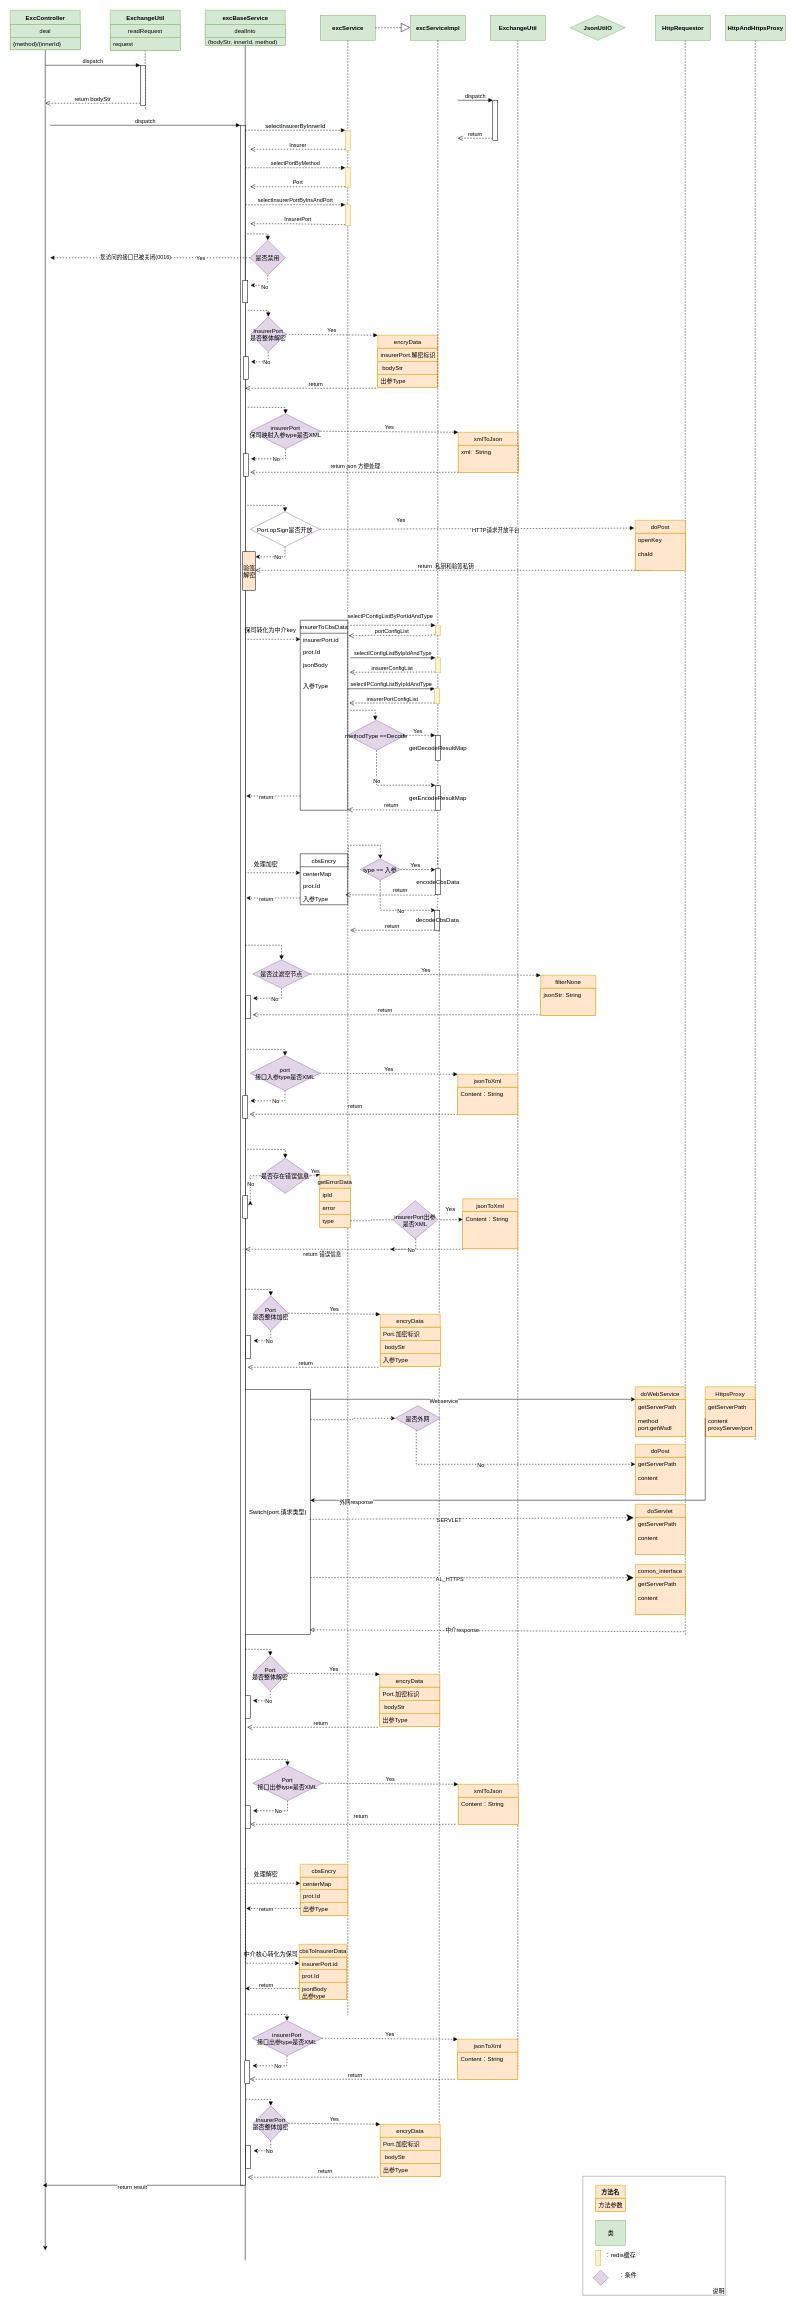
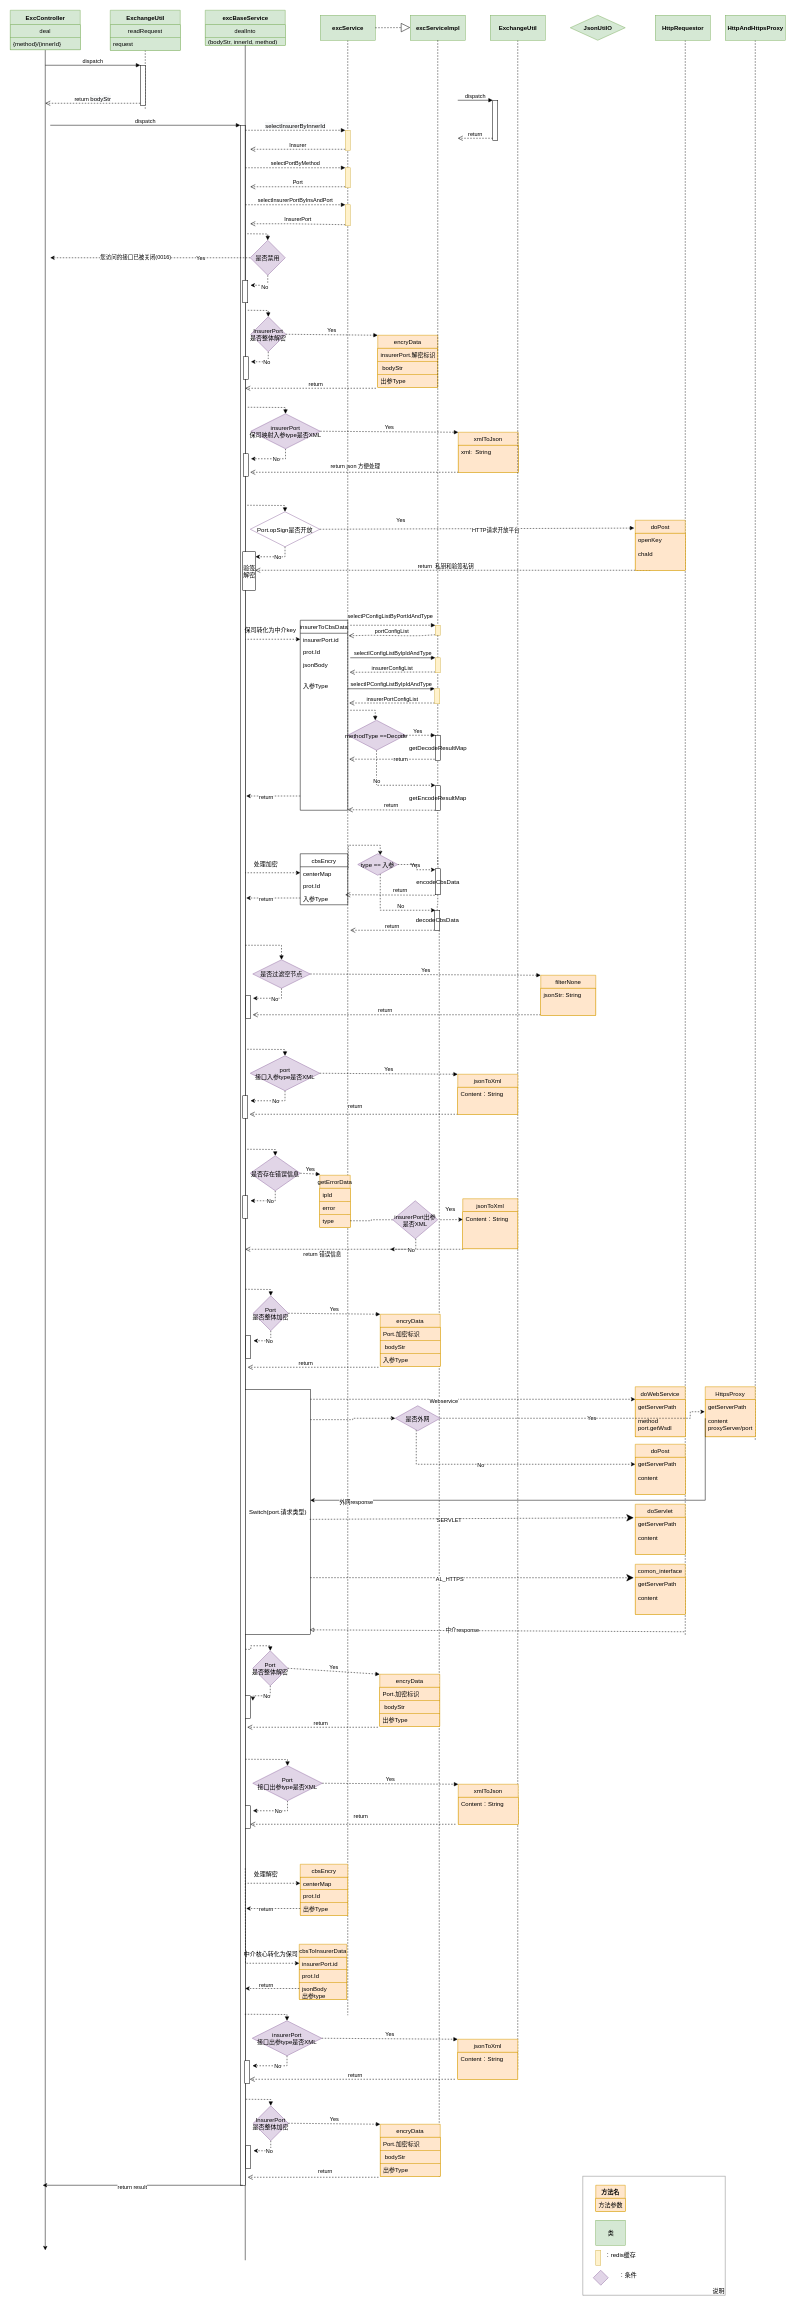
node "验签 解密": fillcolor #ffe6cc -> #ffffff
edge "getDecodeResultMap" -> "jsonBody 入参Type": added, label "return"
node "type == 入参": moved (380, 870) -> (378, 865)
node "是否存在错误信息": moved (285, 1176) -> (275, 1173)
edge "Switch(port.请求类型)" -> "doWebService": style solid -> dashed
edge "是否外网" -> "getServerPath content proxyServer/port": added, label "Yes"
node "Port 是否整体解密": moved (270, 1673) -> (270, 1668)
